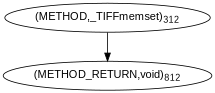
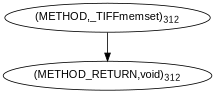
node "(METHOD_RETURN,void)": text "812" -> "312"
